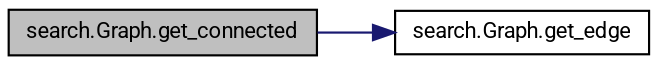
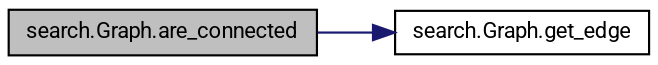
node "search.Graph.get_connected": label "search.Graph.get_connected" -> "search.Graph.are_connected"
